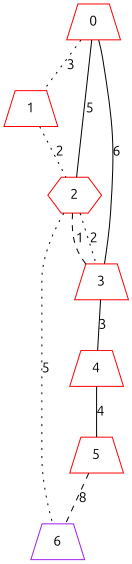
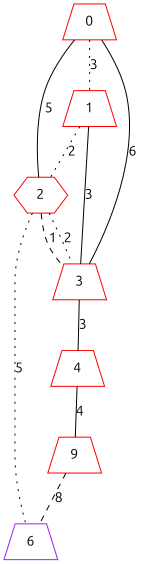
edge "1" -- "3": added, label "3"
node "5": label "5" -> "9"
